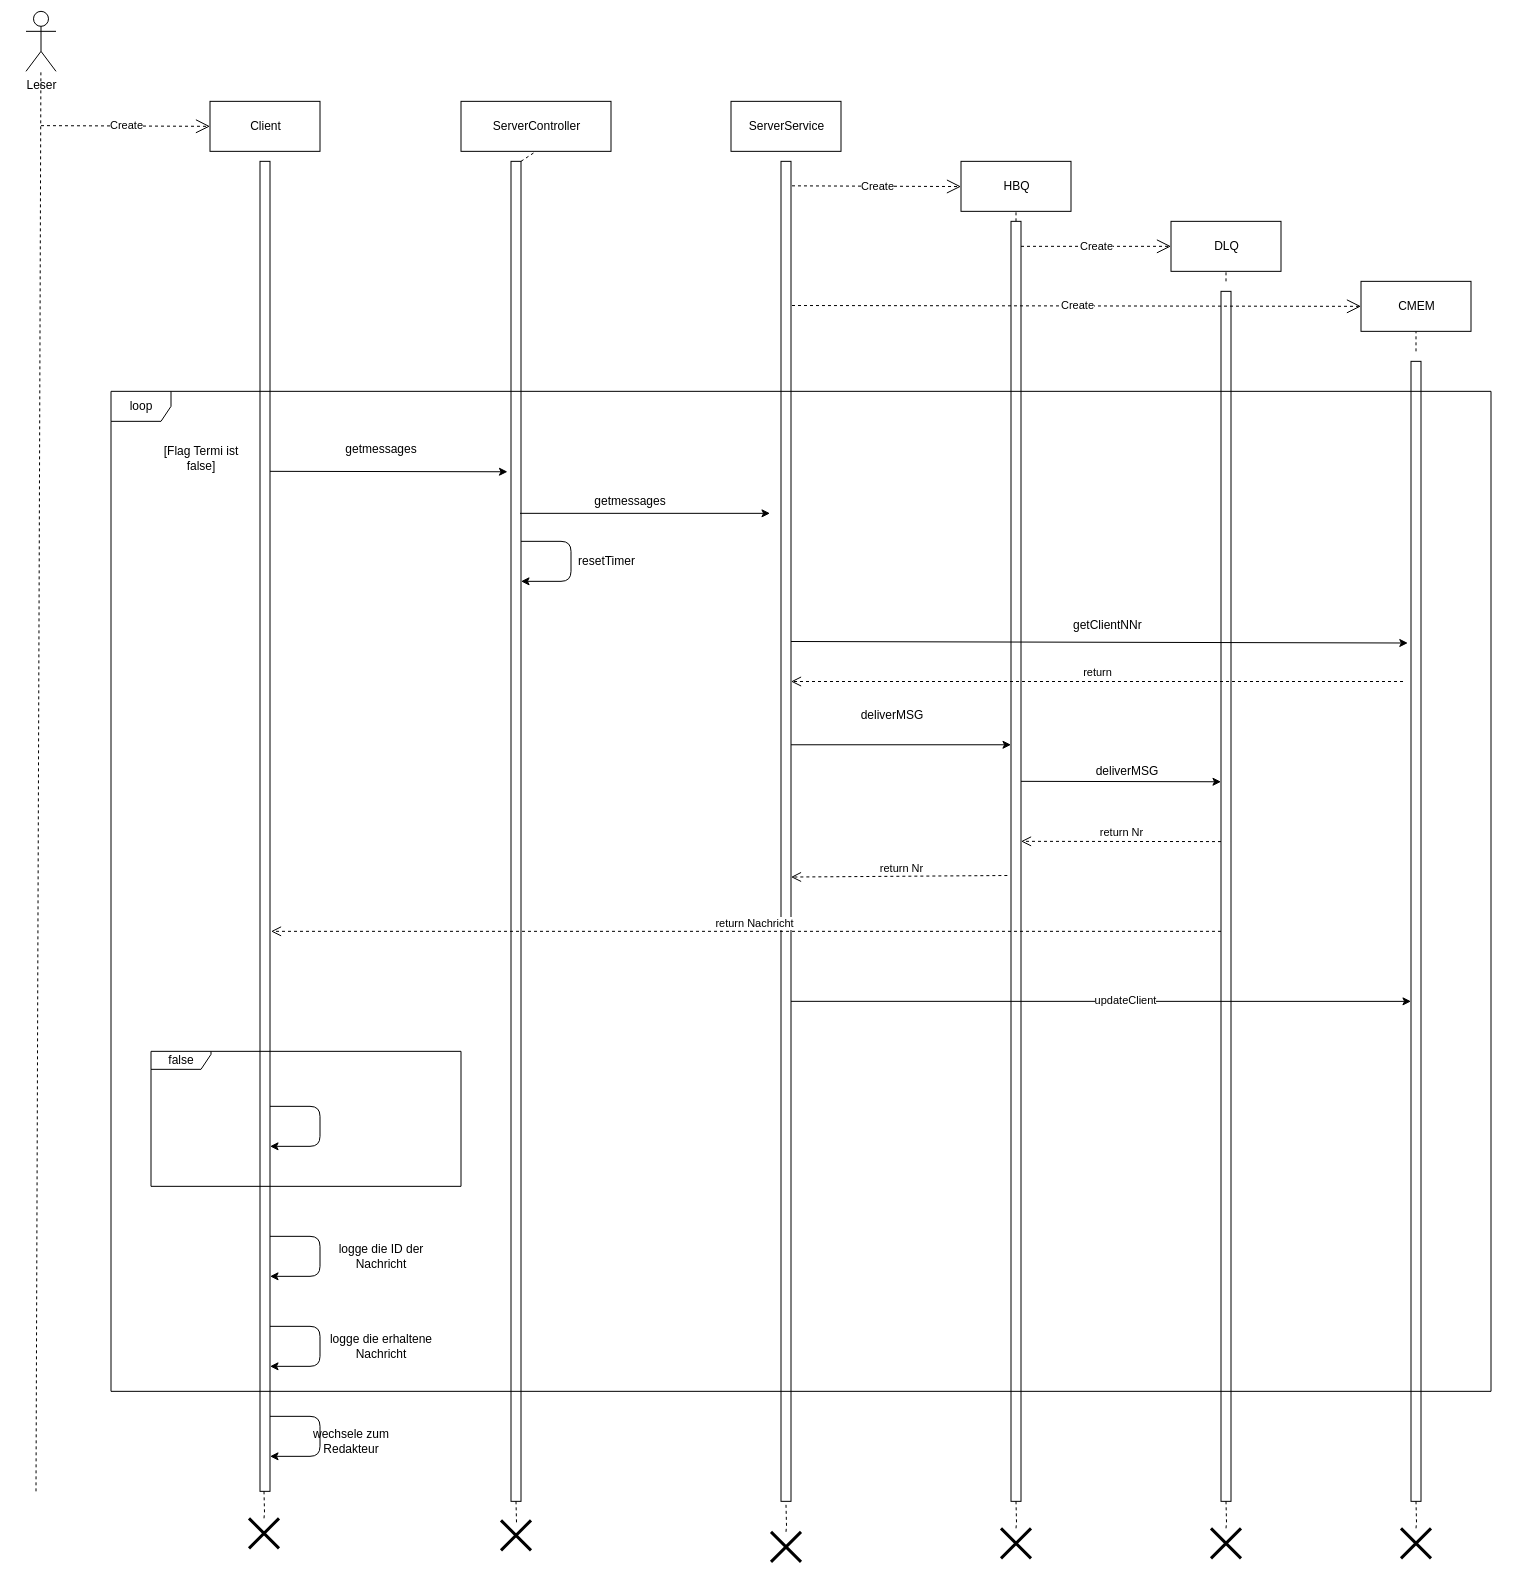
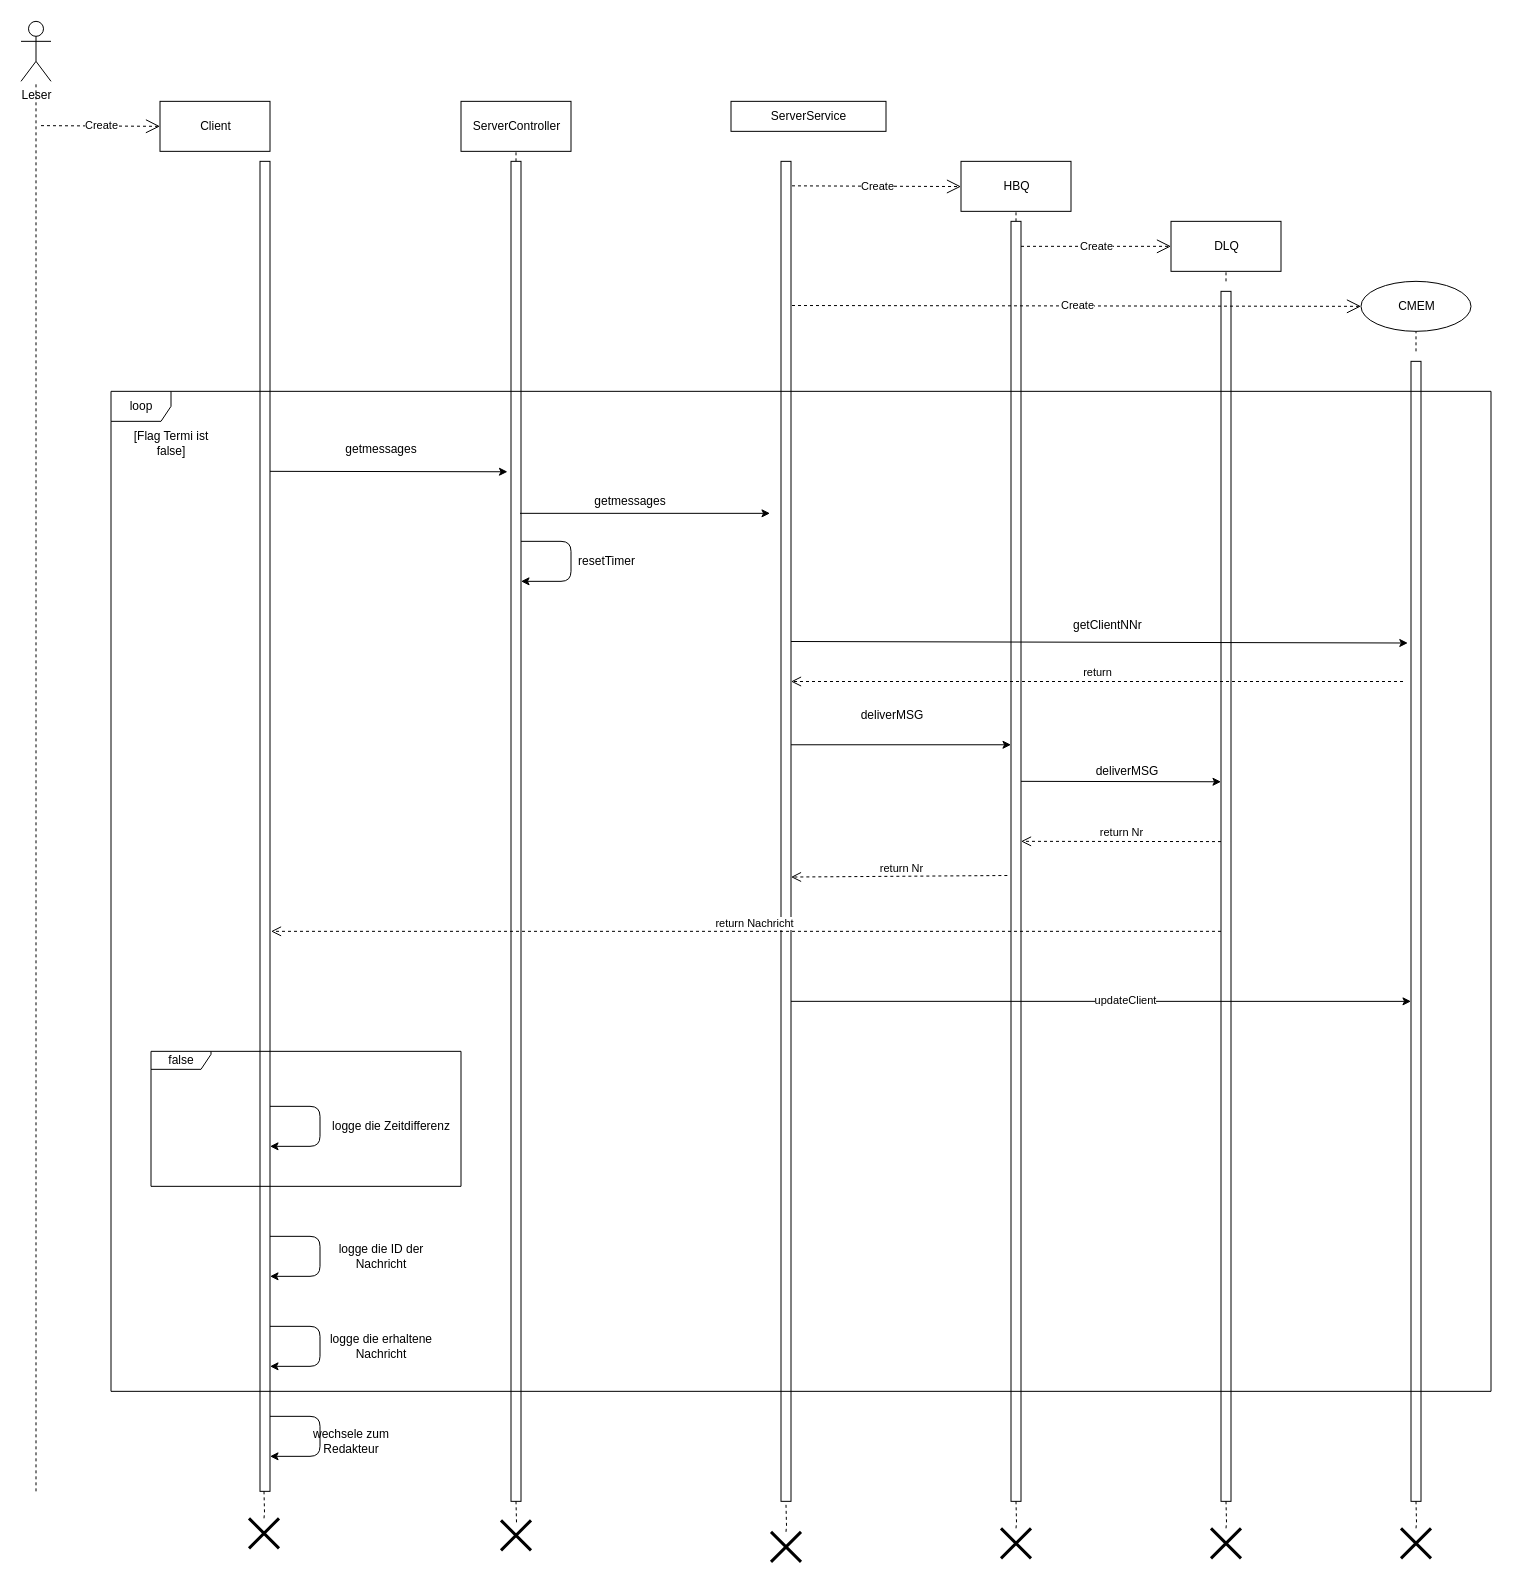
node "Leser": moved (41, 41) -> (36, 51)
node "Client": moved (265, 126) -> (215, 126)
node "ServerController": size 150x50 -> 110x50
node "ServerService": size 110x50 -> 155x30
node "CMEM": shape rectangle -> ellipse
node "[Flag Termi ist false]": moved (201, 458) -> (171, 443)
node "logge die Zeitdifferenz": added
